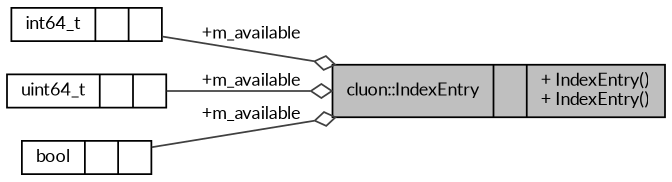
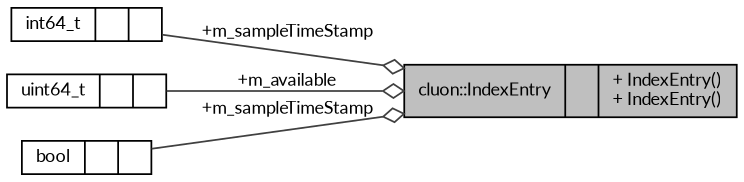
edge "int64_t" -> "cluon::IndexEntry": label " +m_available" -> " +m_sampleTimeStamp"
edge "bool" -> "cluon::IndexEntry": label " +m_available" -> " +m_sampleTimeStamp"
